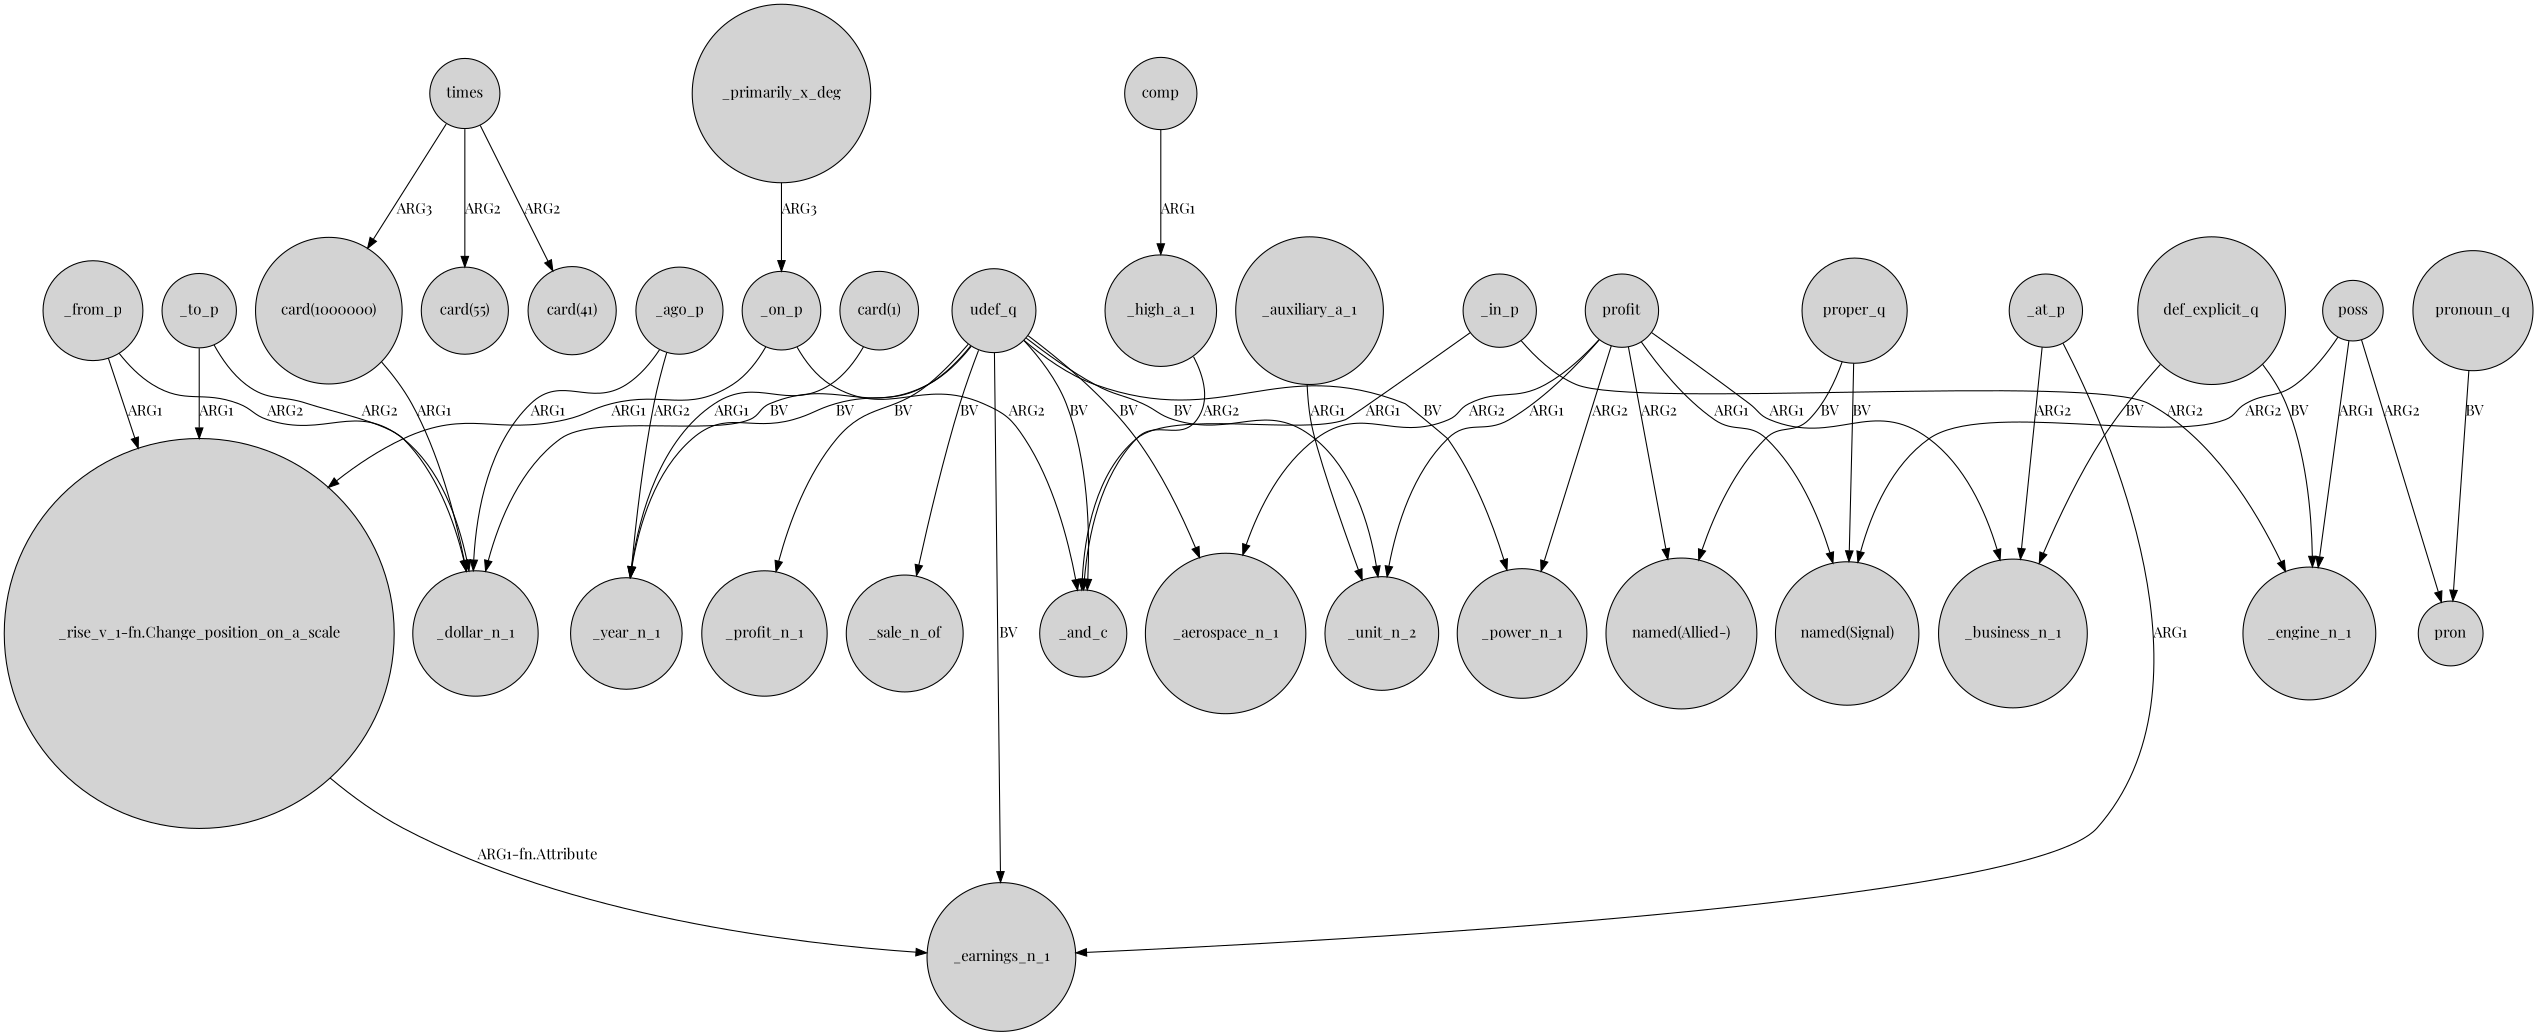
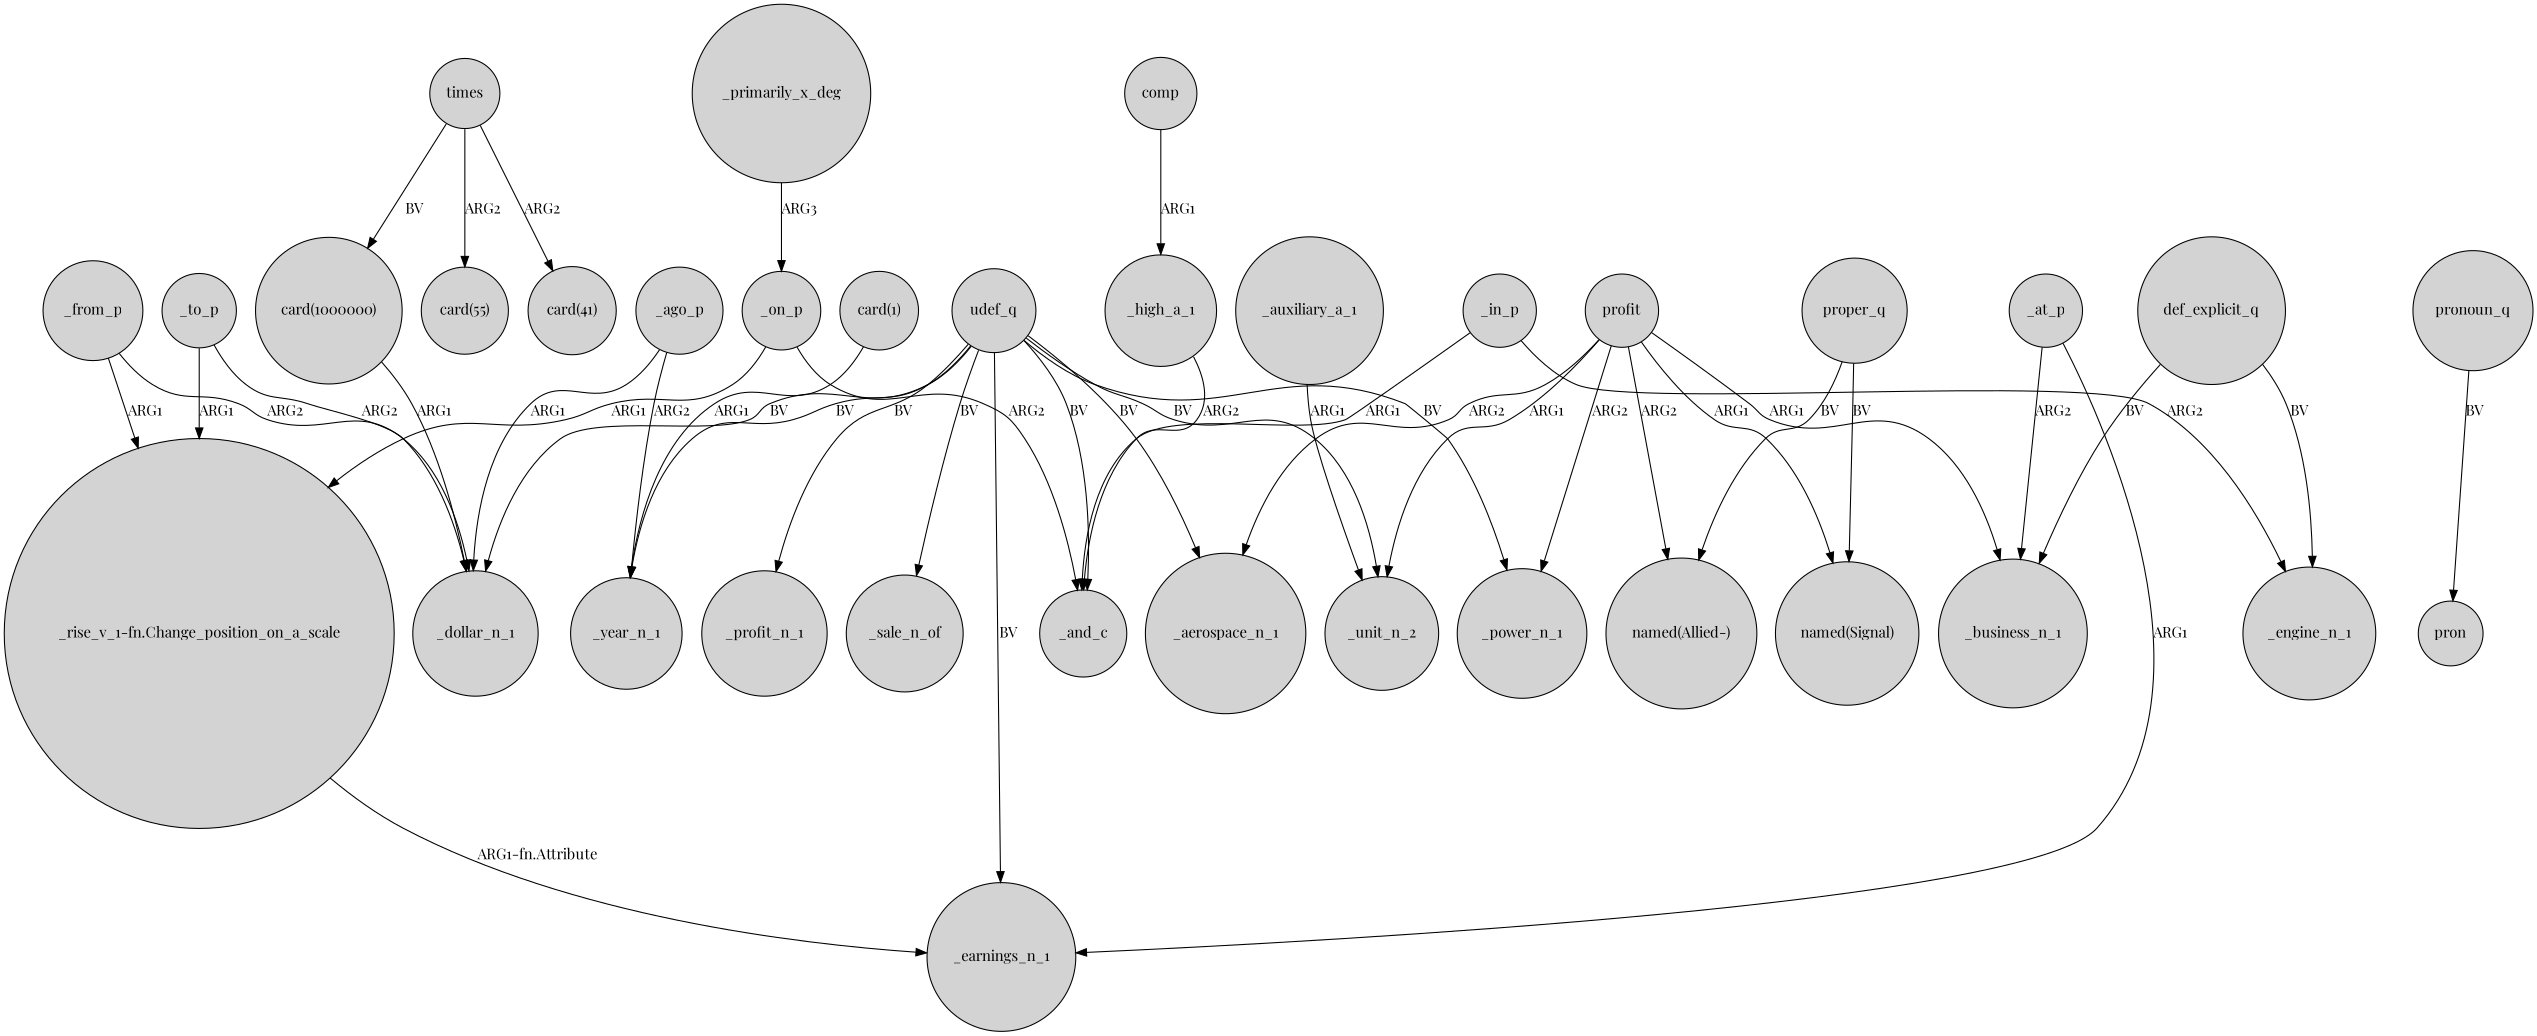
edge "times" -> "card(1000000)": label "ARG3" -> "BV"
node "poss": removed
